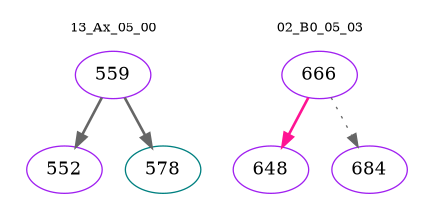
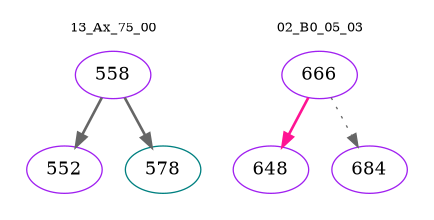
cluster "13_Ax_05_00": label "13_Ax_05_00" -> "13_Ax_75_00"
node "559": label "559" -> "558"
